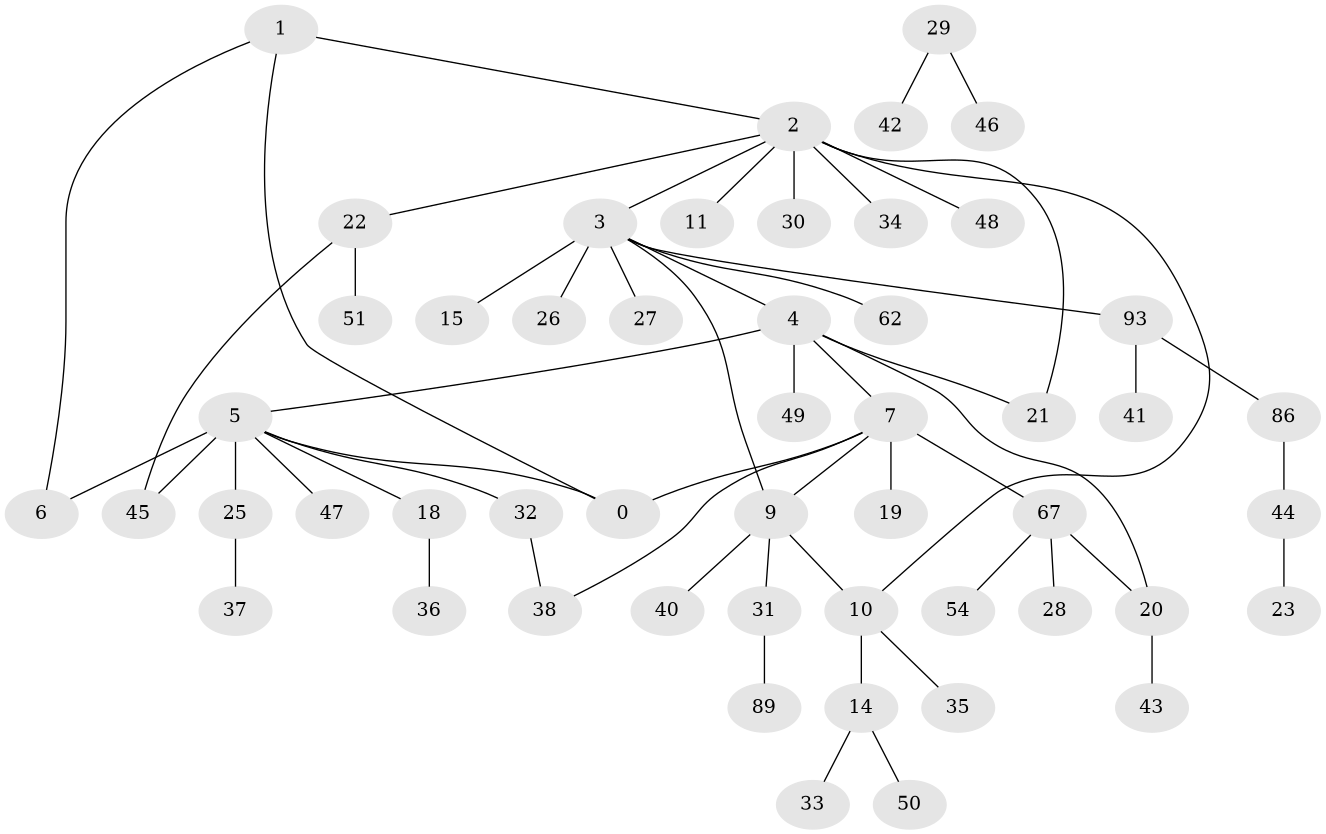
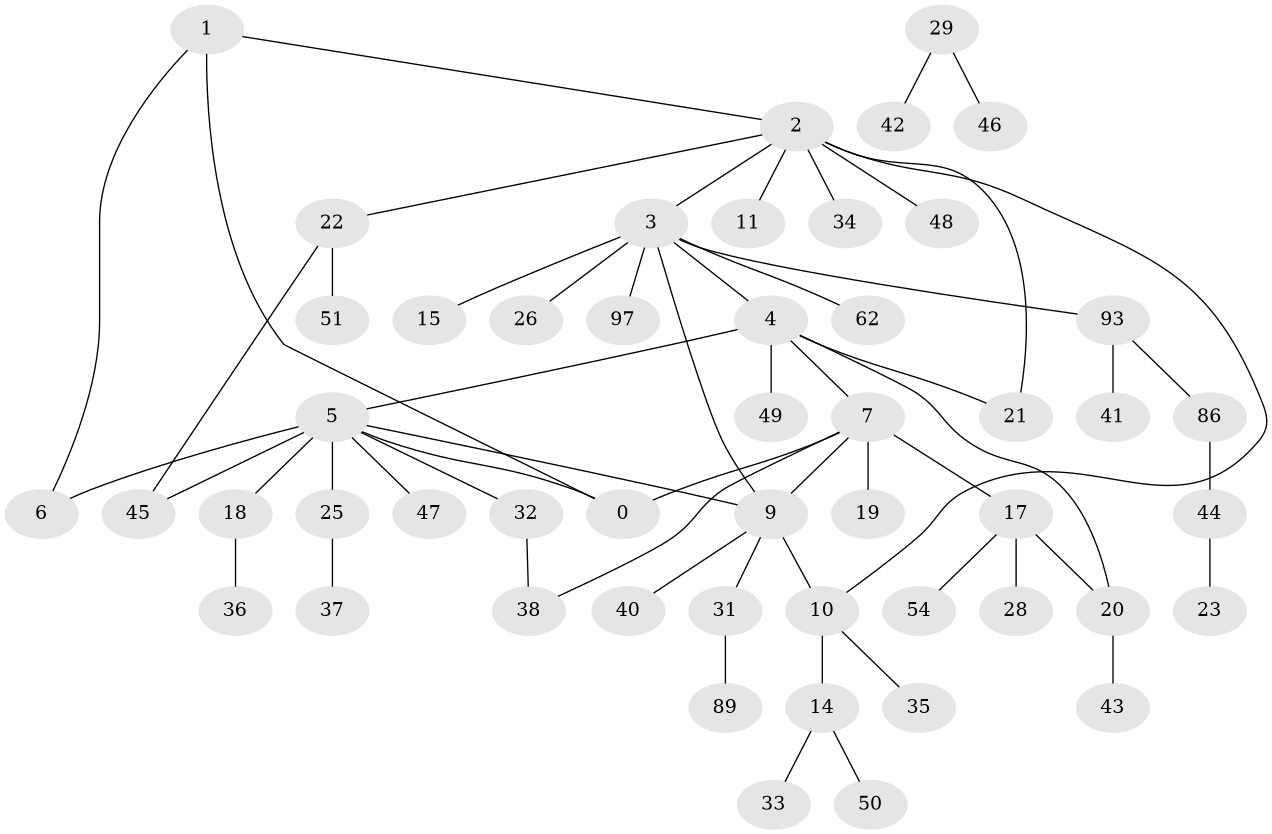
node "30": removed
node "27": label "27" -> "97"
edge "5" -- "9": added
node "67": label "67" -> "17"
